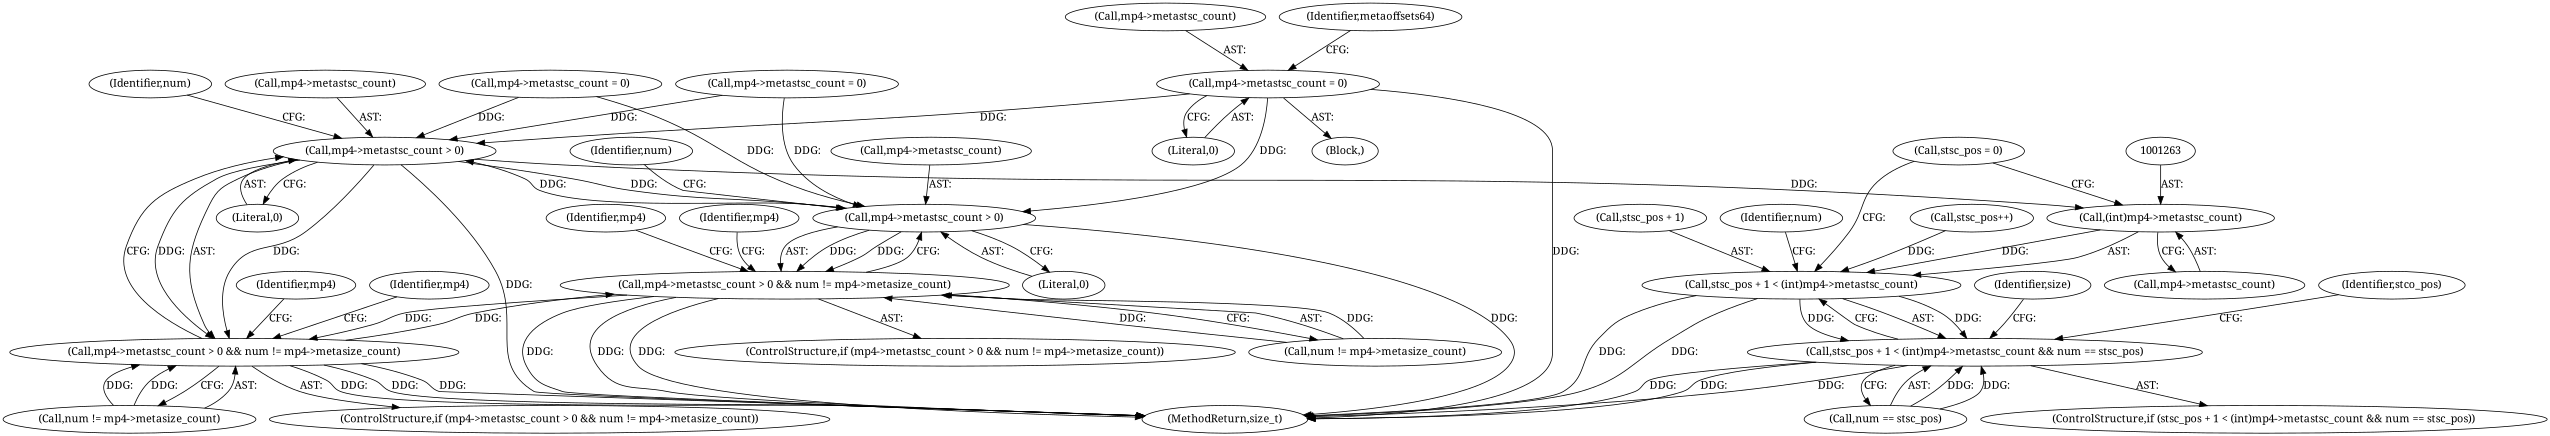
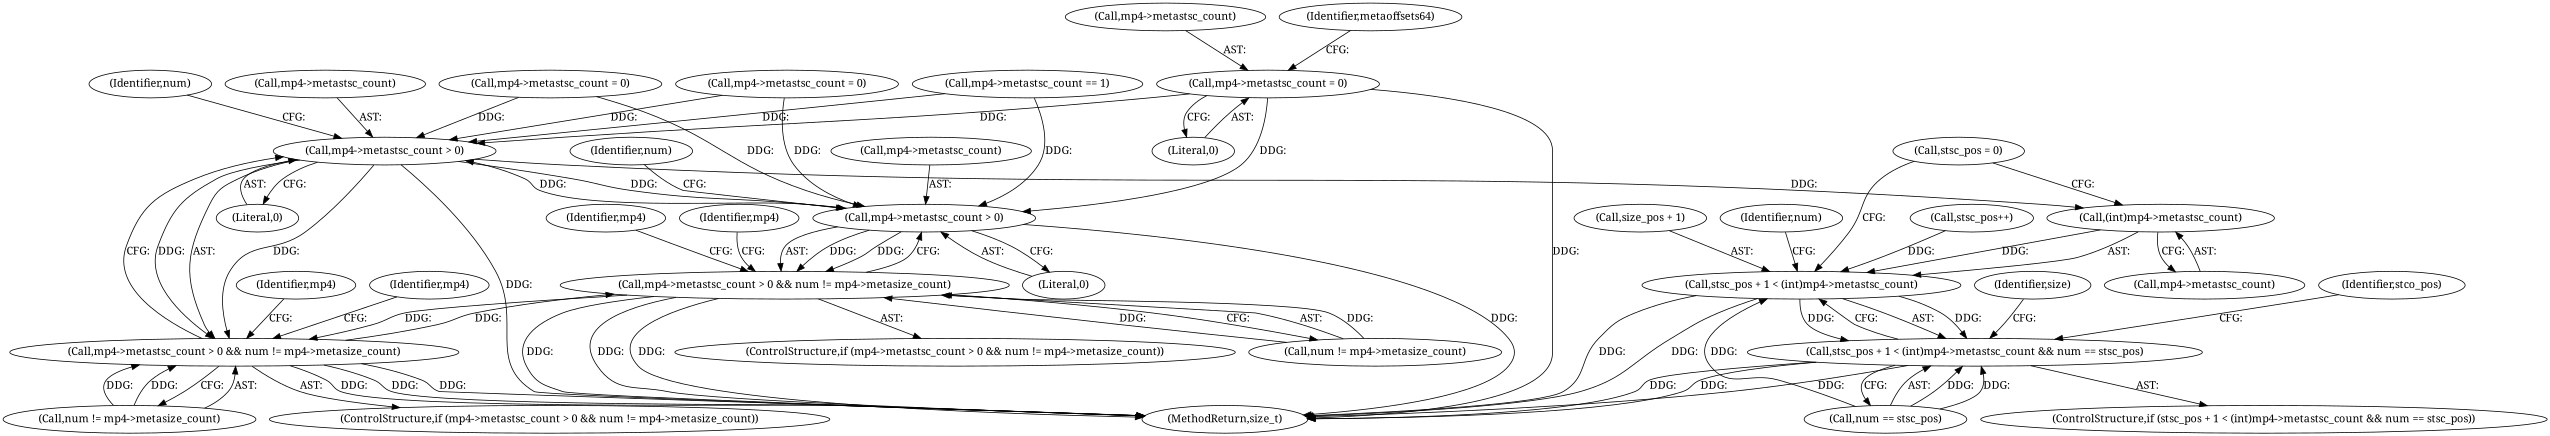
node "(Call,mp4->metastsc_count == 1)": added
node "(Block,)": removed
node "1001263": removed
node "(Call,stsc_pos + 1)": label "(Call,stsc_pos + 1)" -> "(Call,size_pos + 1)"
edge "(Call,num == stsc_pos)" -> "(Call,stsc_pos + 1 < (int)mp4->metastsc_count)": added, label "DDG:"
